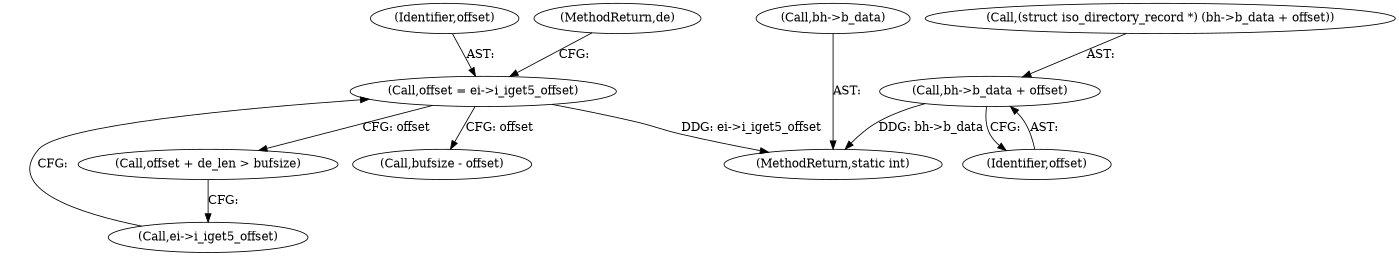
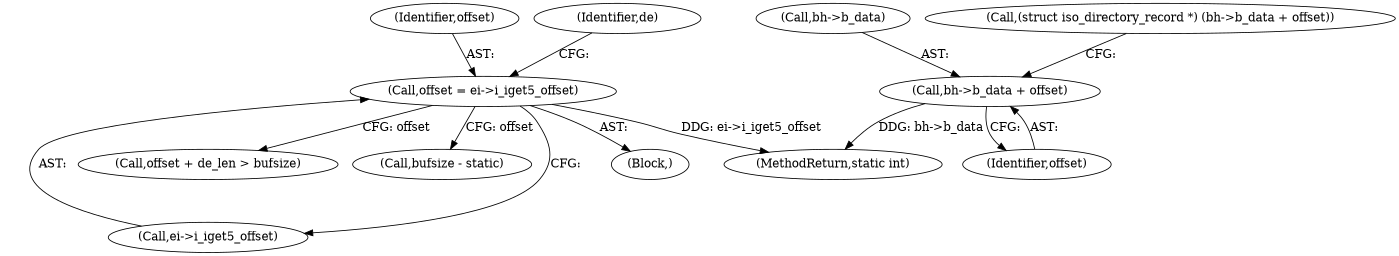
node "(MethodReturn,de)": label "(MethodReturn,de)" -> "(Identifier,de)"
edge "(Call,(struct iso_directory_record *) (bh->b_data + offset))" -> "(Call,bh->b_data + offset)": label "AST: " -> "CFG: "
edge "(Call,bh->b_data)" -> "(MethodReturn,static int)": now "(Call,bh->b_data)" -> "(Call,bh->b_data + offset)"
edge "(Call,ei->i_iget5_offset)" -> "(Call,offset = ei->i_iget5_offset)": label "CFG: " -> "AST: "
node "(Call,bufsize - offset)": label "(Call,bufsize - offset)" -> "(Call,bufsize - static)"
node "(Block,)": added
edge "(Call,offset + de_len > bufsize)" -> "(Call,ei->i_iget5_offset)": now "(Call,offset = ei->i_iget5_offset)" -> "(Call,ei->i_iget5_offset)"
